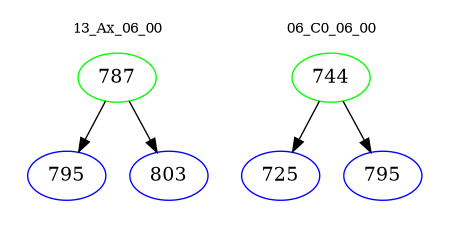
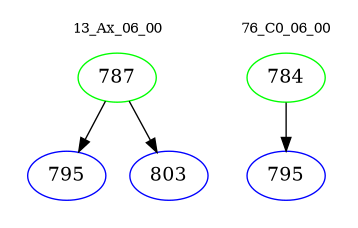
cluster "06_C0_06_00": label "06_C0_06_00" -> "76_C0_06_00"
node "744": label "744" -> "784"
node "725": removed
